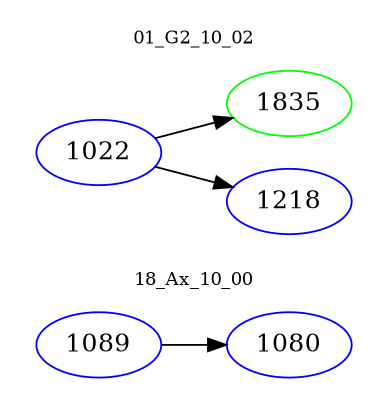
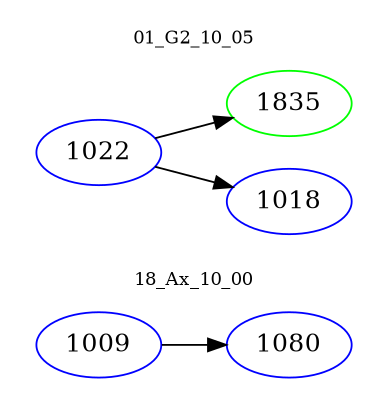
cluster "01_G2_10_02": label "01_G2_10_02" -> "01_G2_10_05"
node "1218": label "1218" -> "1018"
node "1089": label "1089" -> "1009"
